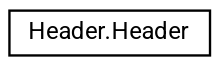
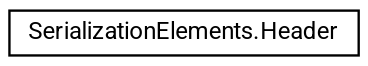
node "Header.Header": label "Header.Header" -> "SerializationElements.Header"
